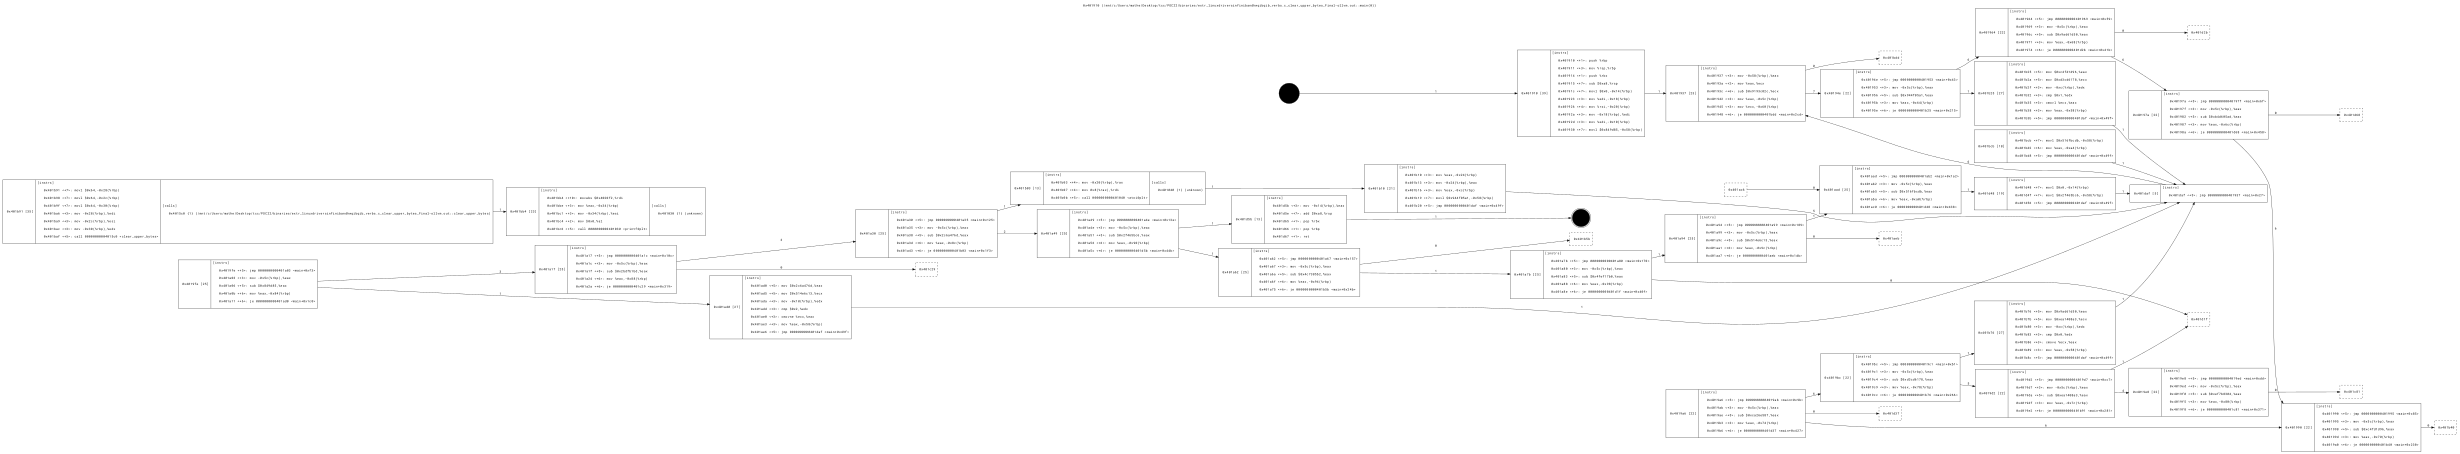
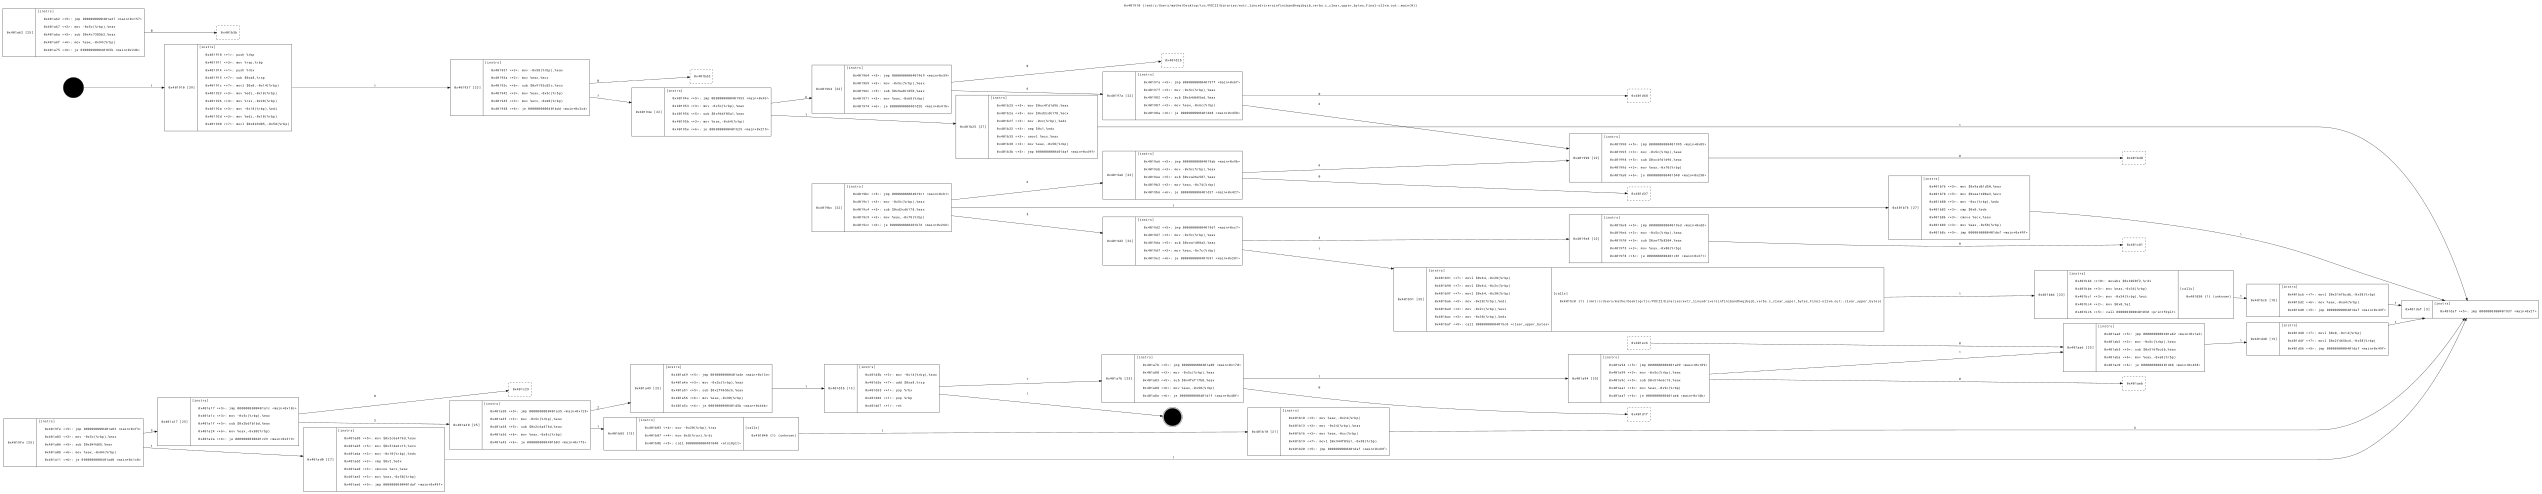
edge "0x401daf [5]" -> "0x401937 [23]": removed, label "6"
edge "0x401a49 [25]" -> "0x401a62 [25]": removed, label "1"
edge "0x401a62 [25]" -> "0x401a7b [25]": now "0x401d5b [13]" -> "0x401a7b [25]"
edge "0x401bb4 [23]" -> "0x401bcb [18]": added, label "1"
edge "0x4019d2 [22]" -> "0x401d1f": now "0x4019d2 [22]" -> "0x401b91 [35]"
edge "0x4019a6 [22]" -> "0x4019bc [22]": reversed
